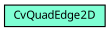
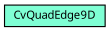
node "CvQuadEdge2D": label "CvQuadEdge2D" -> "CvQuadEdge9D"
